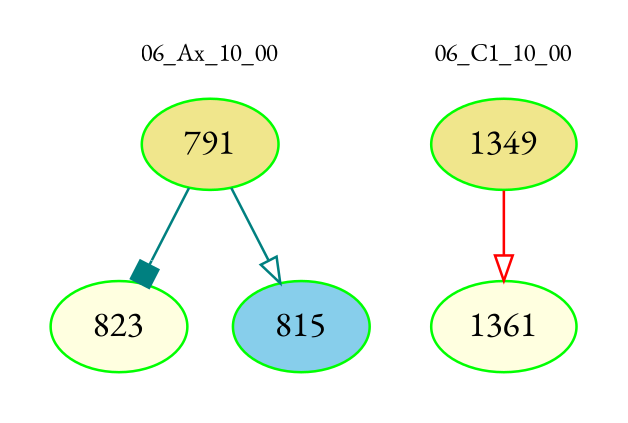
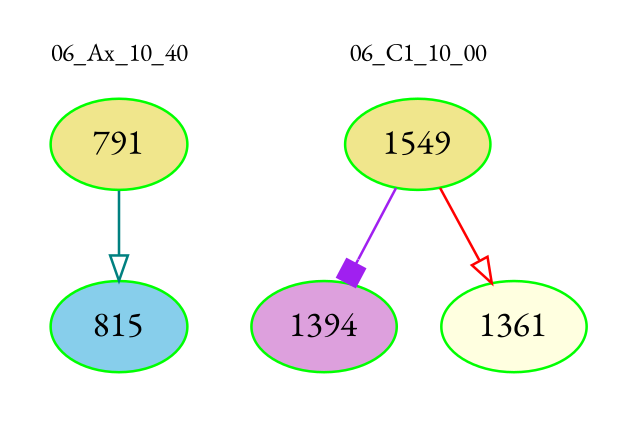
cluster "06_Ax_10_00": label "06_Ax_10_00" -> "06_Ax_10_40"
node "1349": label "1349" -> "1549"
node "823": removed
node "1394": added
